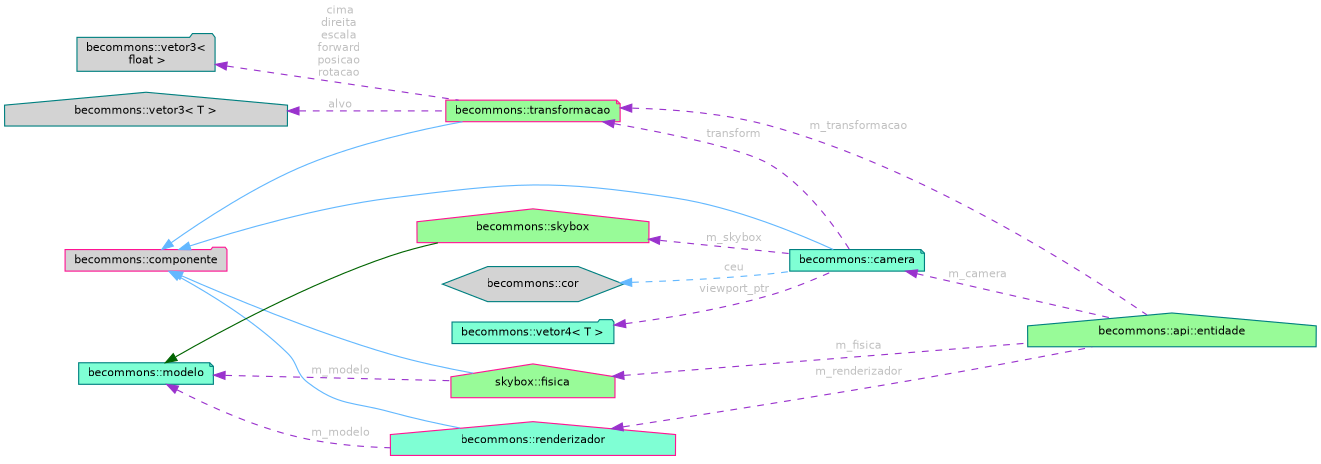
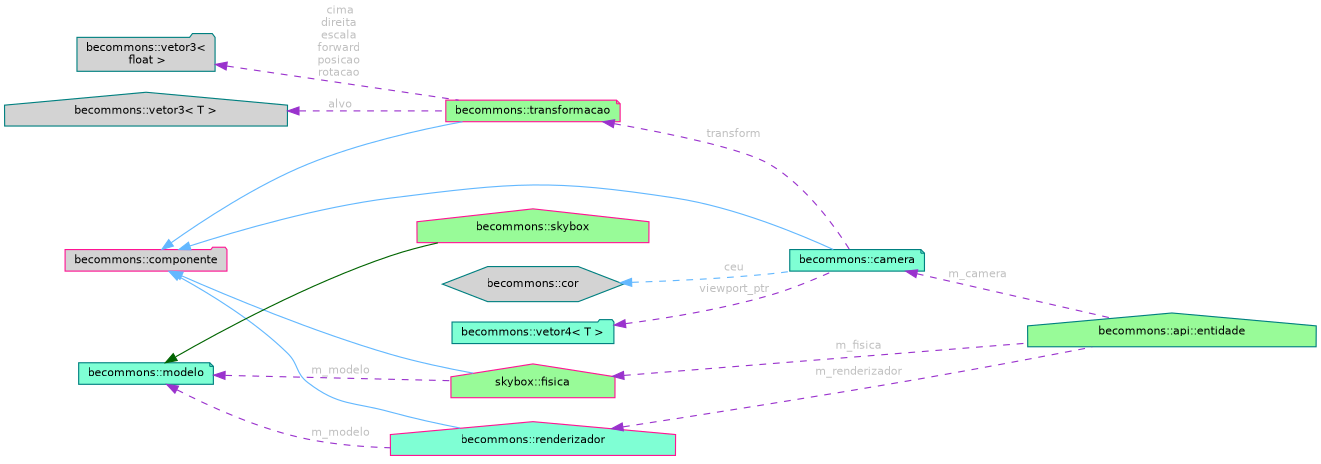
edge "becommons::api::entidade" -> "becommons::transformacao": removed, label "m_transformacao"
edge "becommons::camera" -> "becommons::skybox": removed, label "m_skybox"
